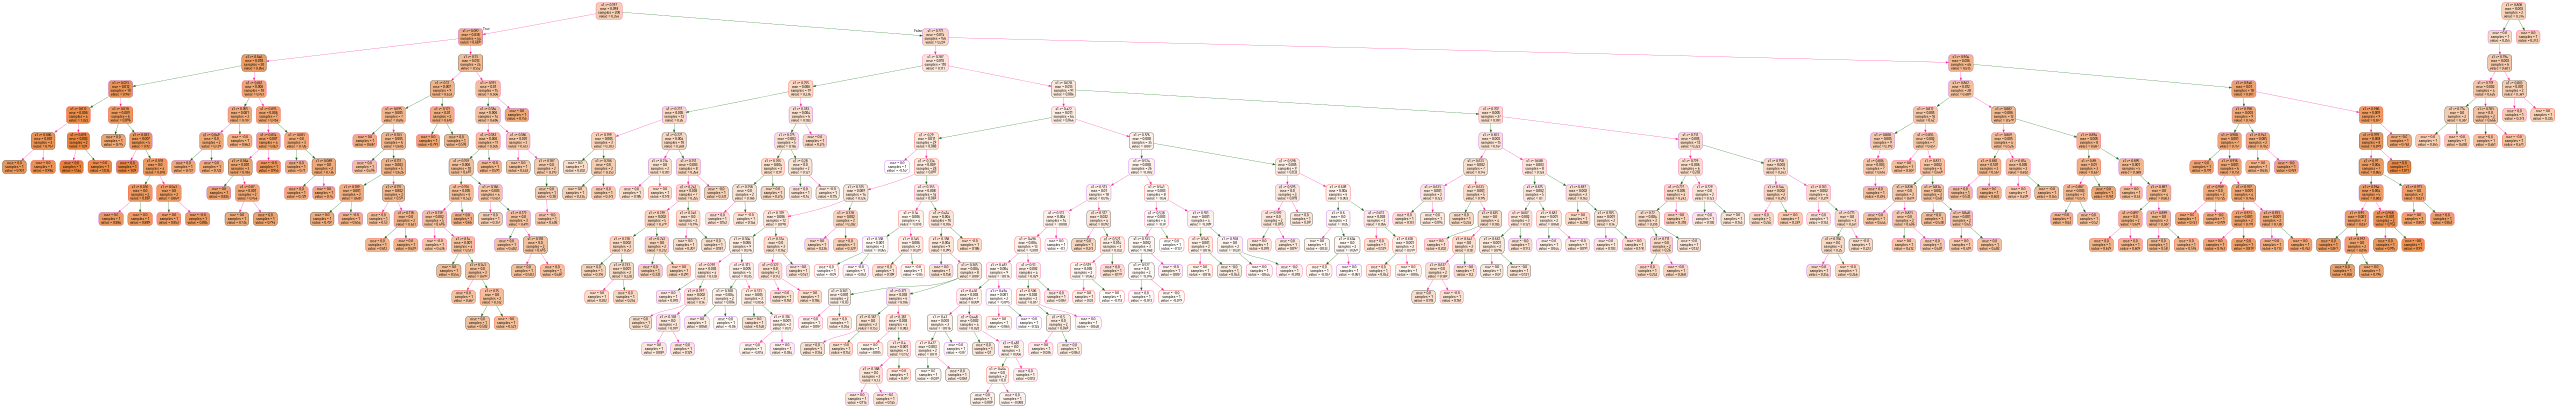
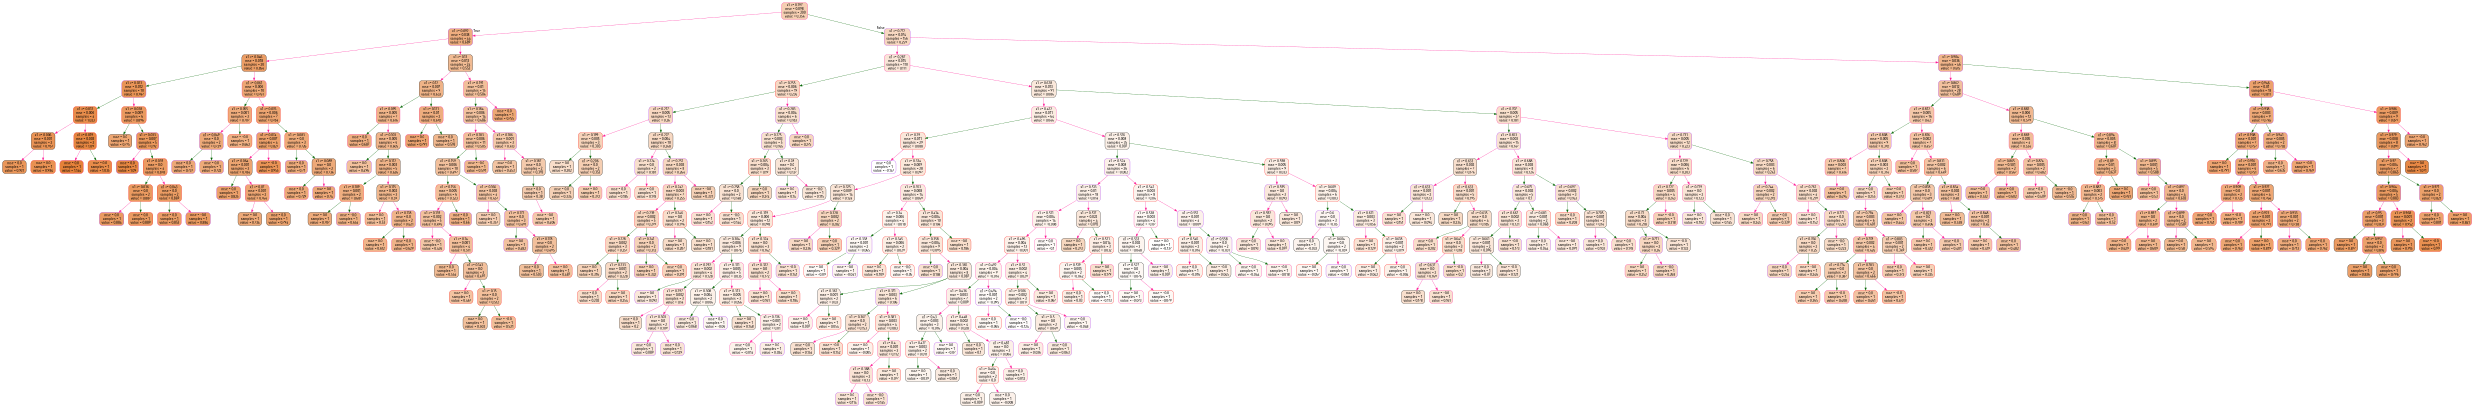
node "x1 <= 0.055 mse = 0.001 samples = 3 value = 0.707": color deeppink -> red
edge "x1 <= 0.808 mse = 0.005 samples = 9 value = 0.392" -> "x1 <= 0.808 mse = 0.003 samples = 2 value = 0.314": added
edge "x1 <= 0.14 mse = 0.001 samples = 4 value = 0.511" -> "mse = 0.0 samples = 1 value = 0.554": color darkgreen -> deeppink
